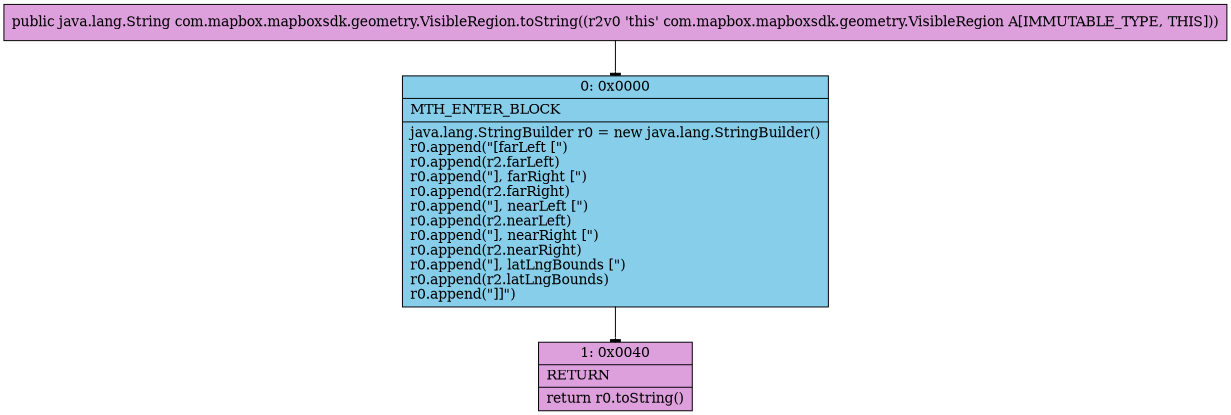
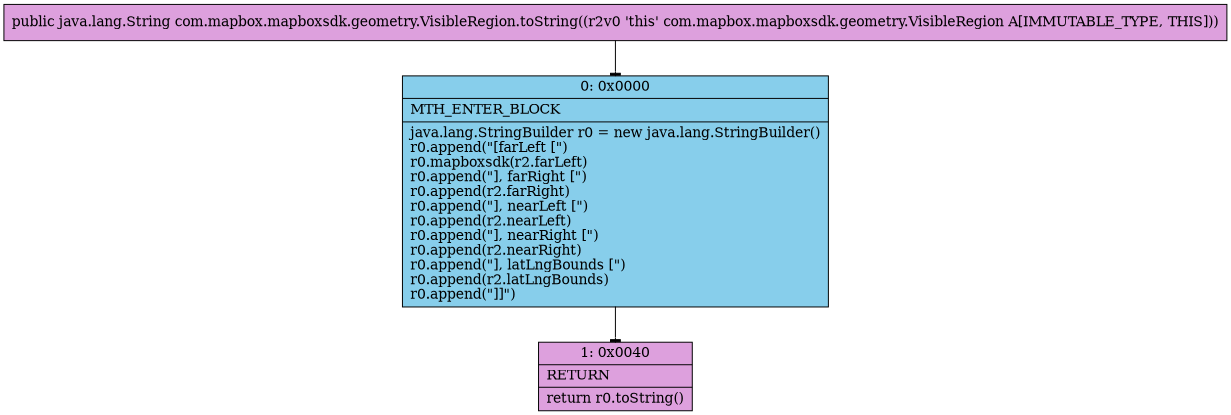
node "0: 0x0000": text "r0.append(r2.farLeft)" -> "r0.mapboxsdk(r2.farLeft)"
